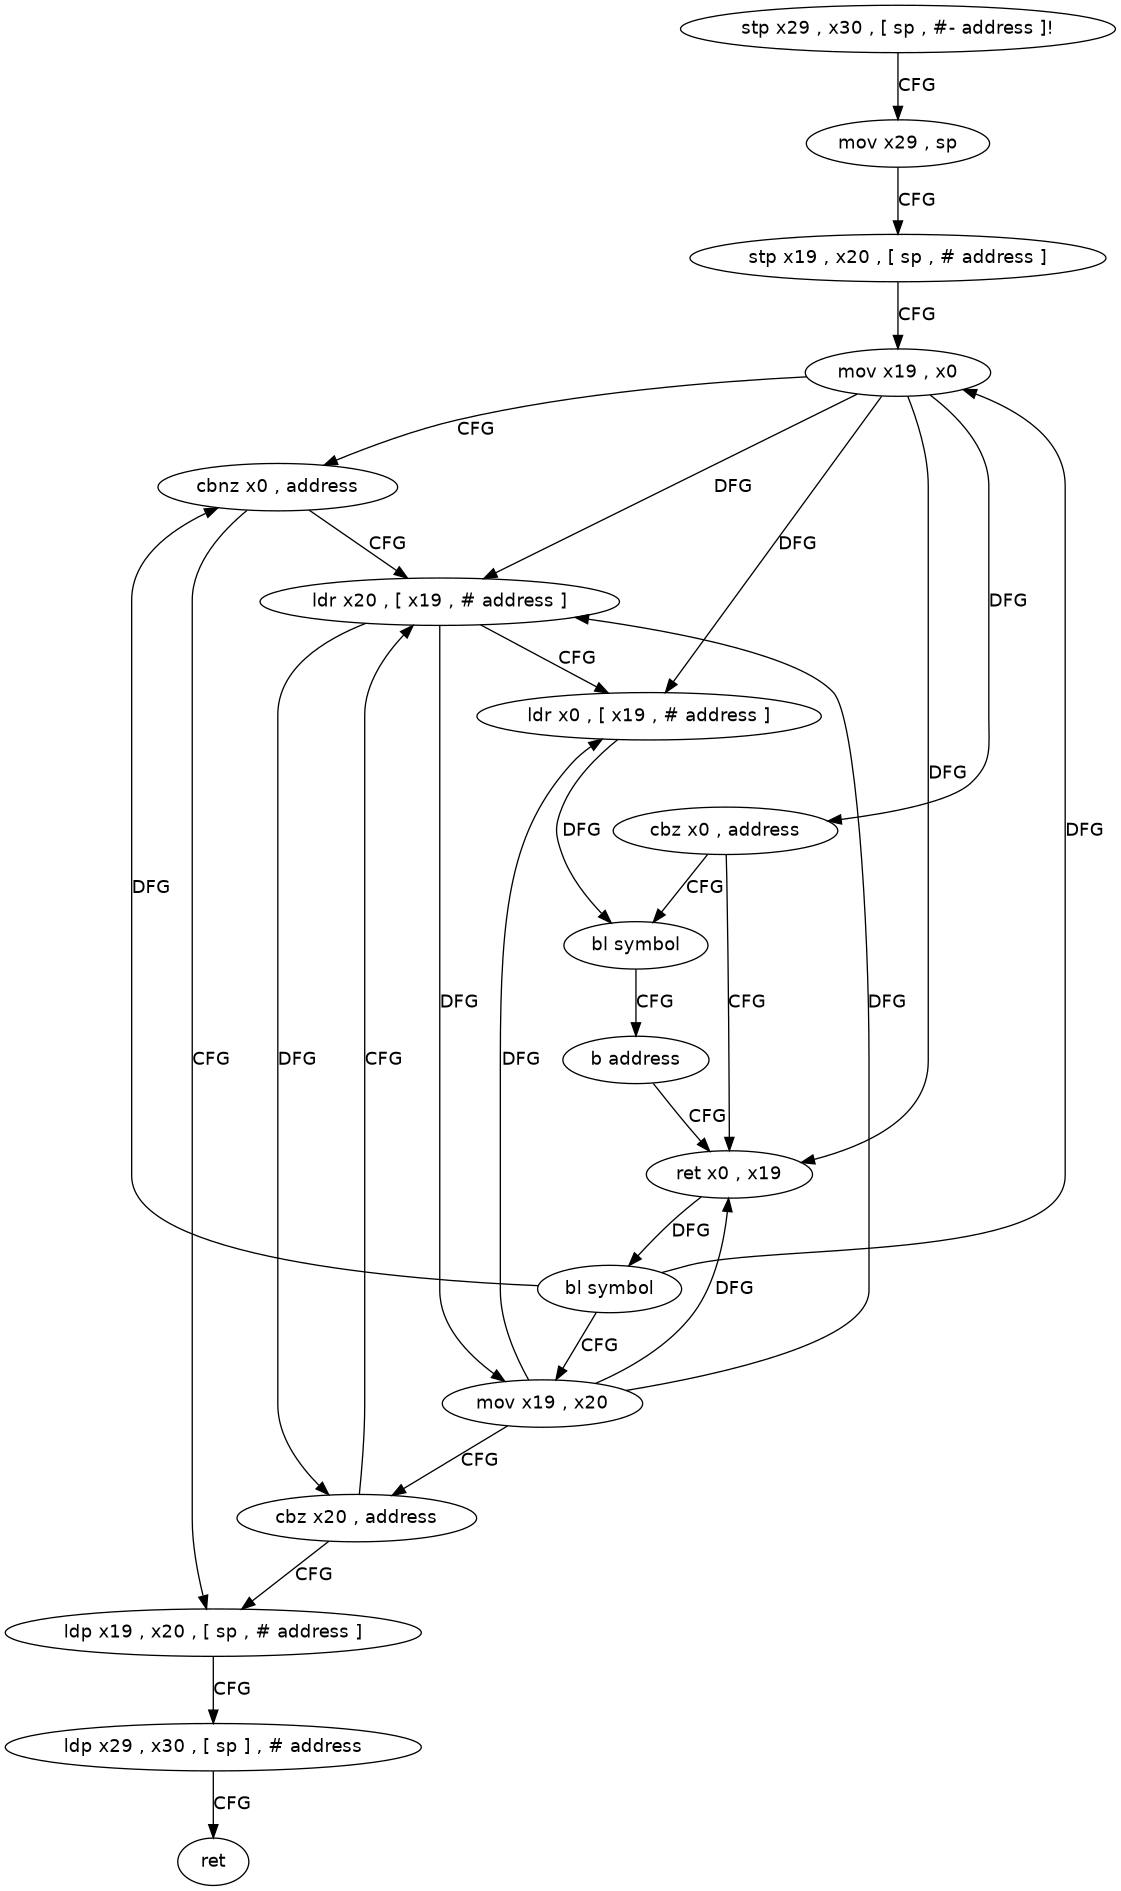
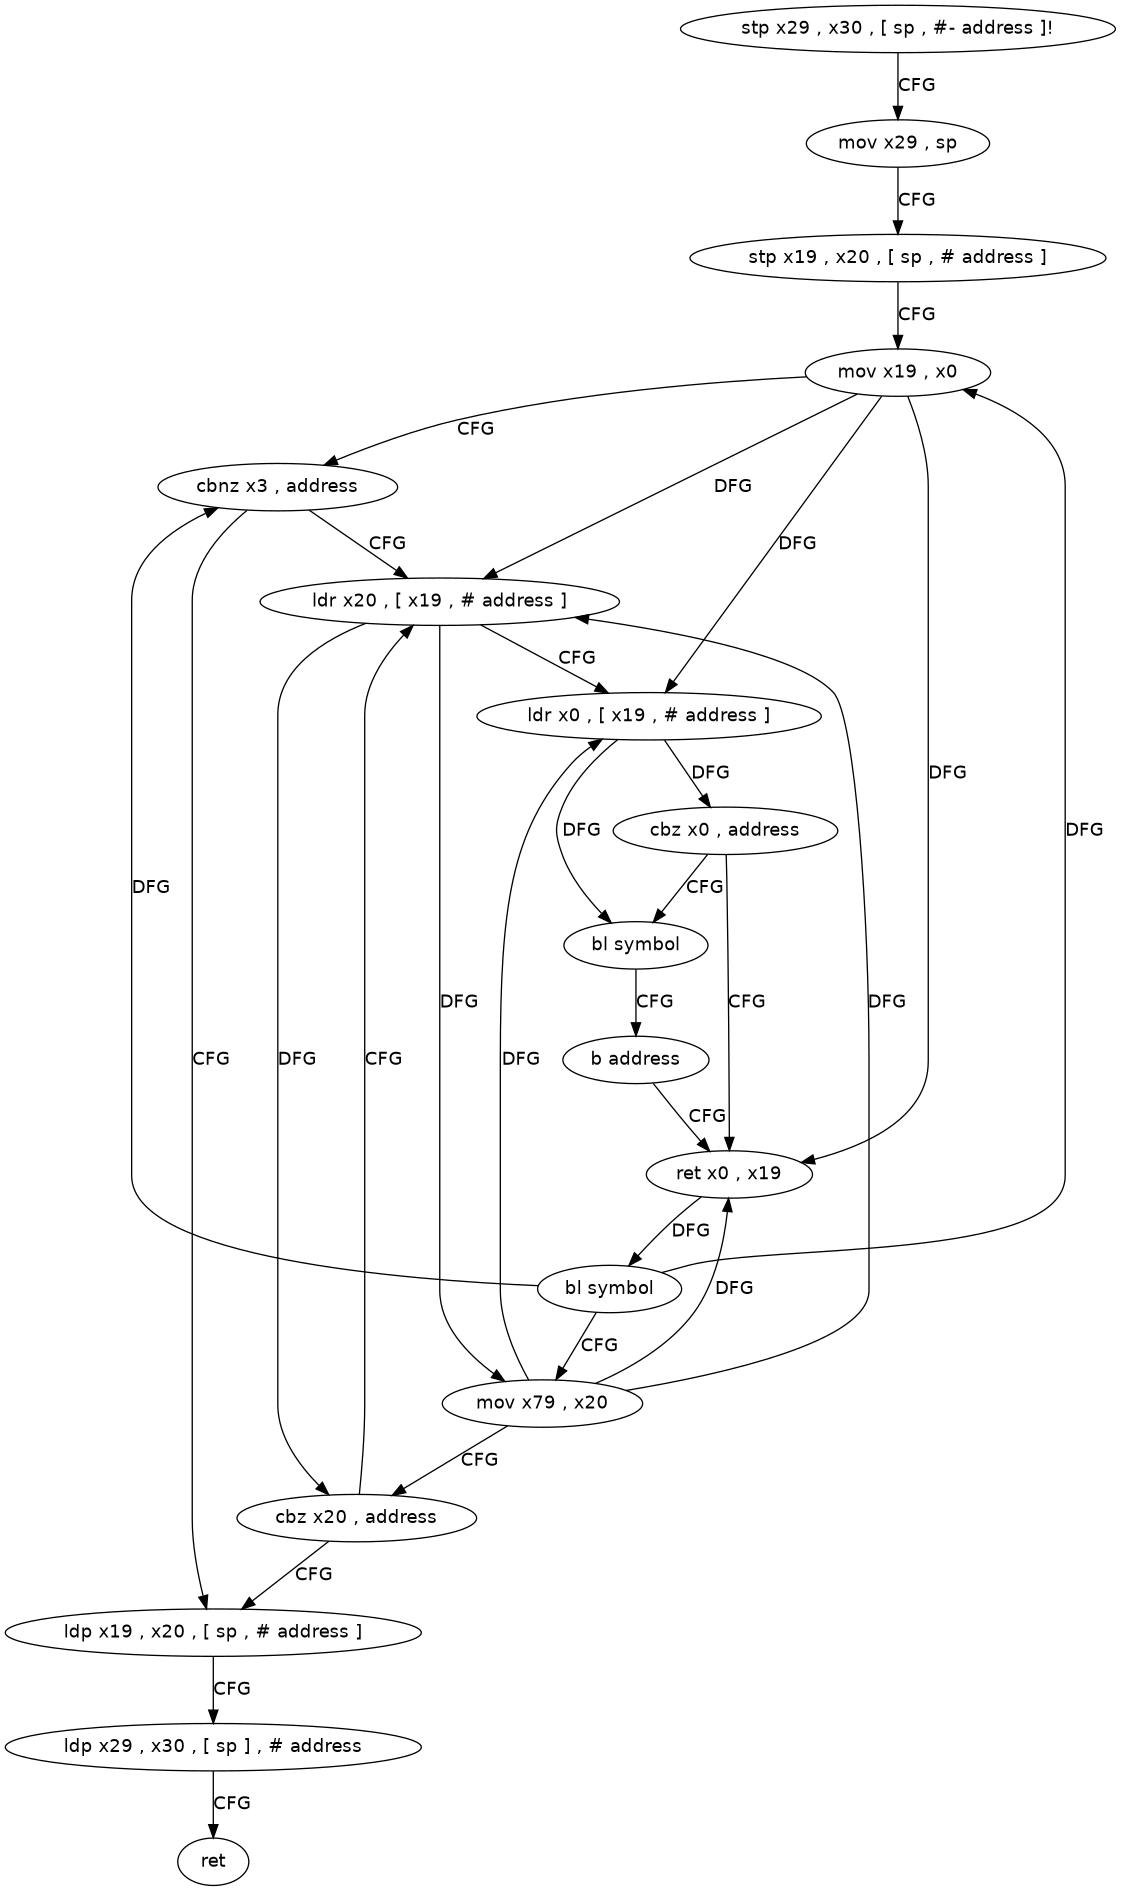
node "cbnz x0 , address": label "cbnz x0 , address" -> "cbnz x3 , address"
edge "mov x19 , x0" -> "cbz x0 , address": now "ldr x0 , [ x19 , # address ]" -> "cbz x0 , address"
node "mov x19 , x20": label "mov x19 , x20" -> "mov x79 , x20"
